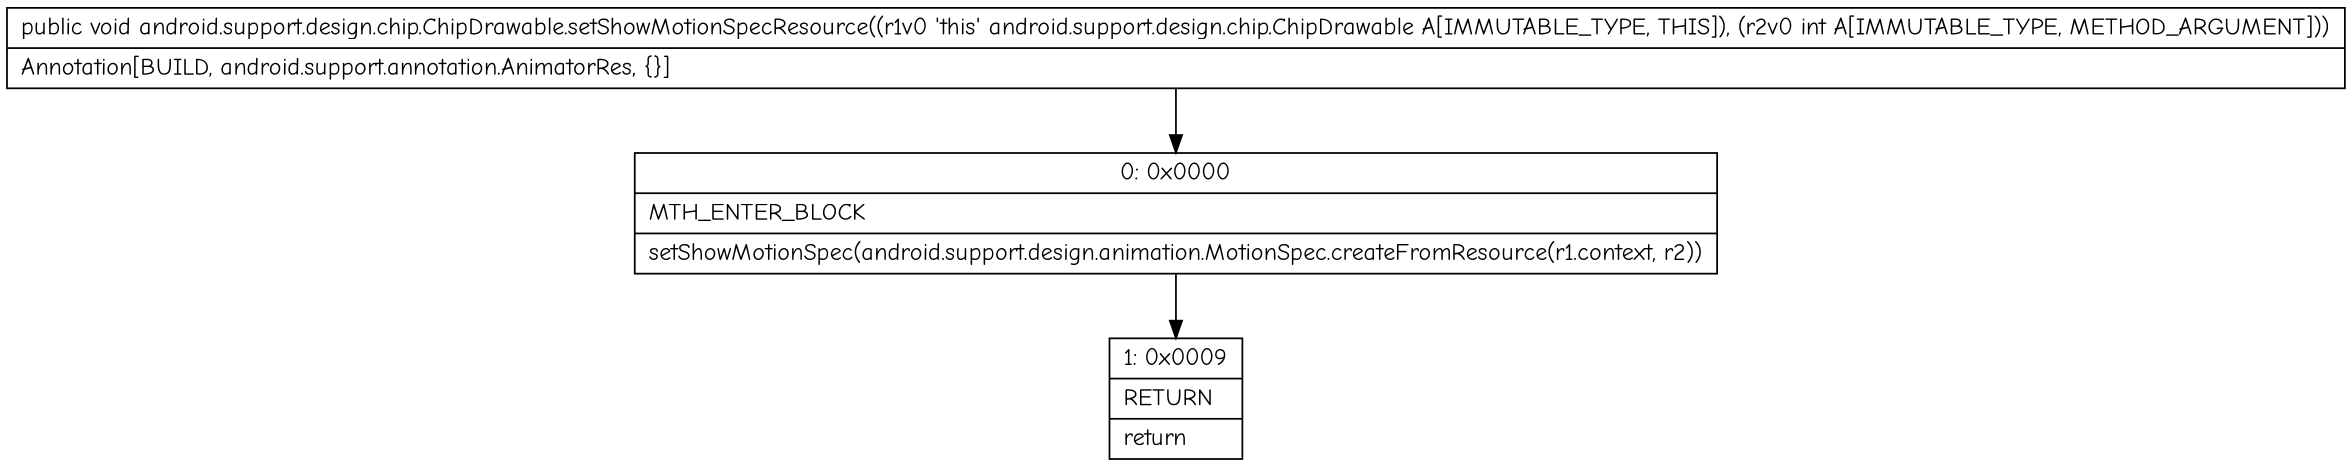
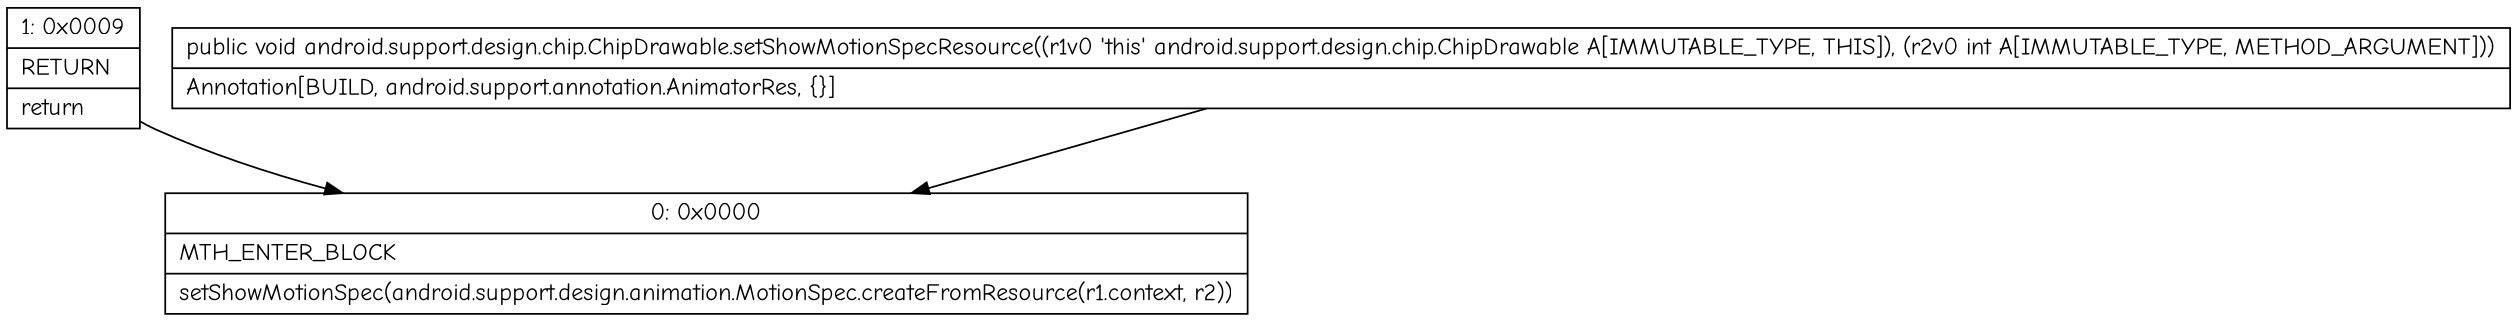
edge "0: 0x0000" -> "1: 0x0009": reversed
